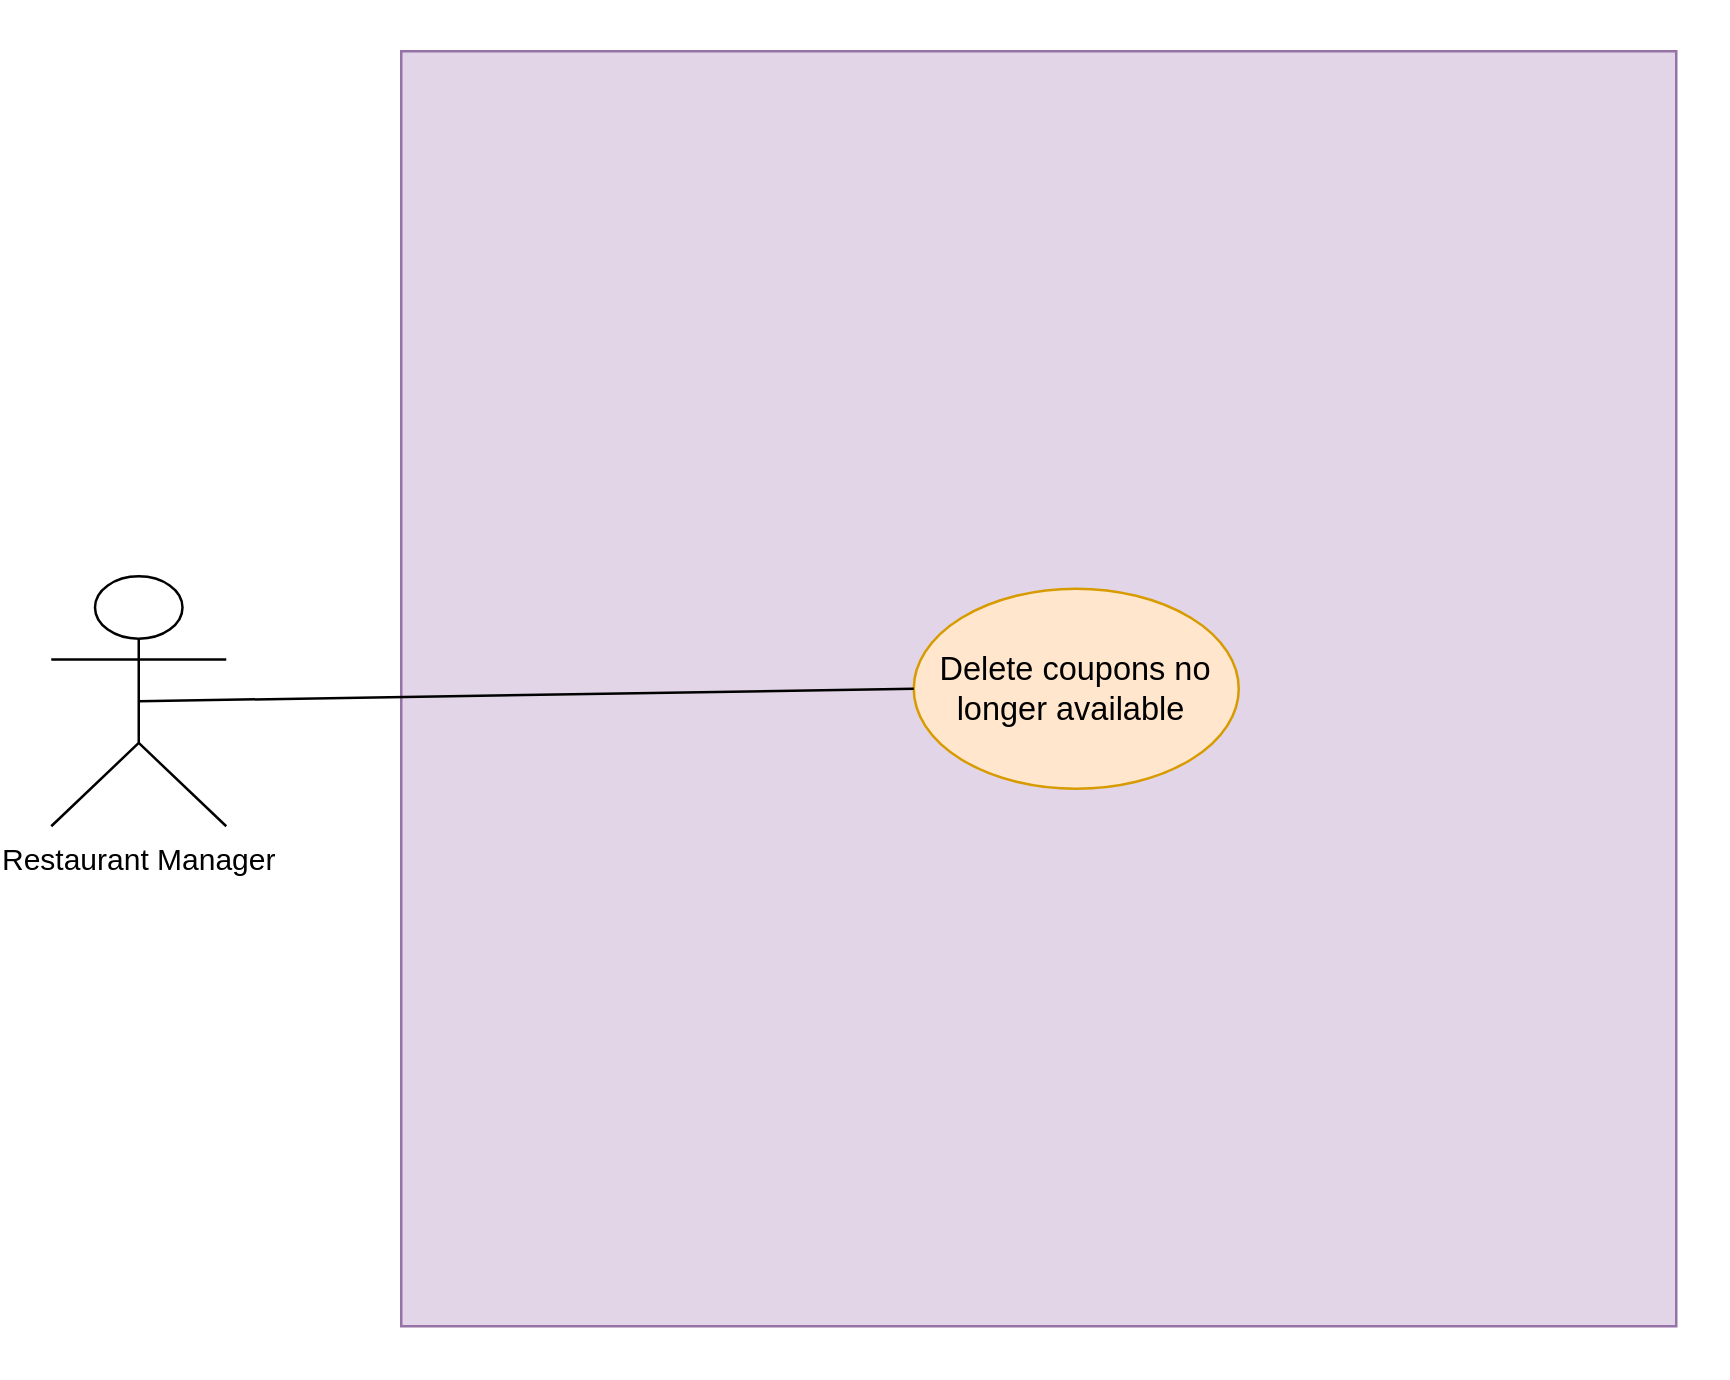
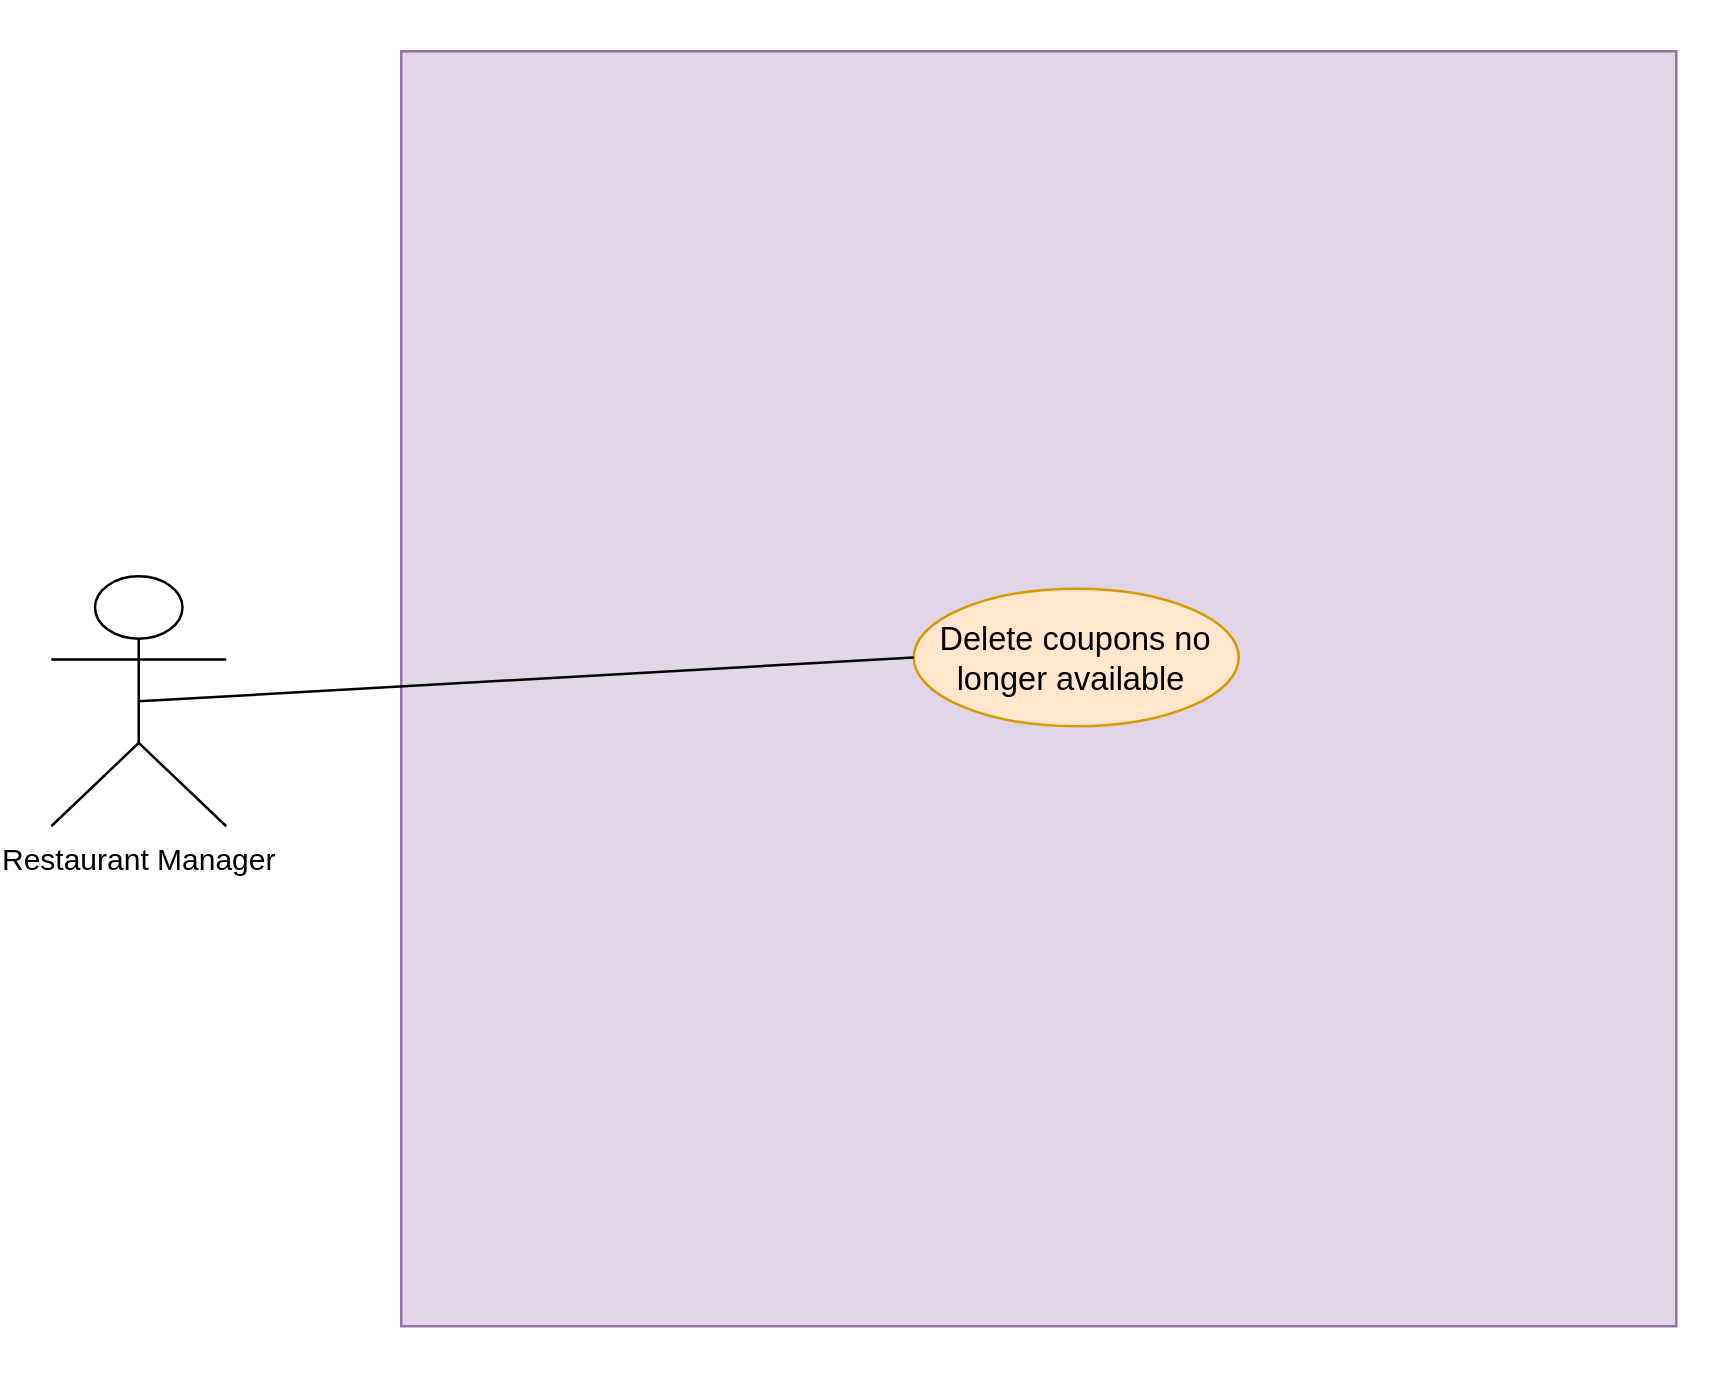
node "Delete coupons no longer available": size 325x200 -> 325x138
